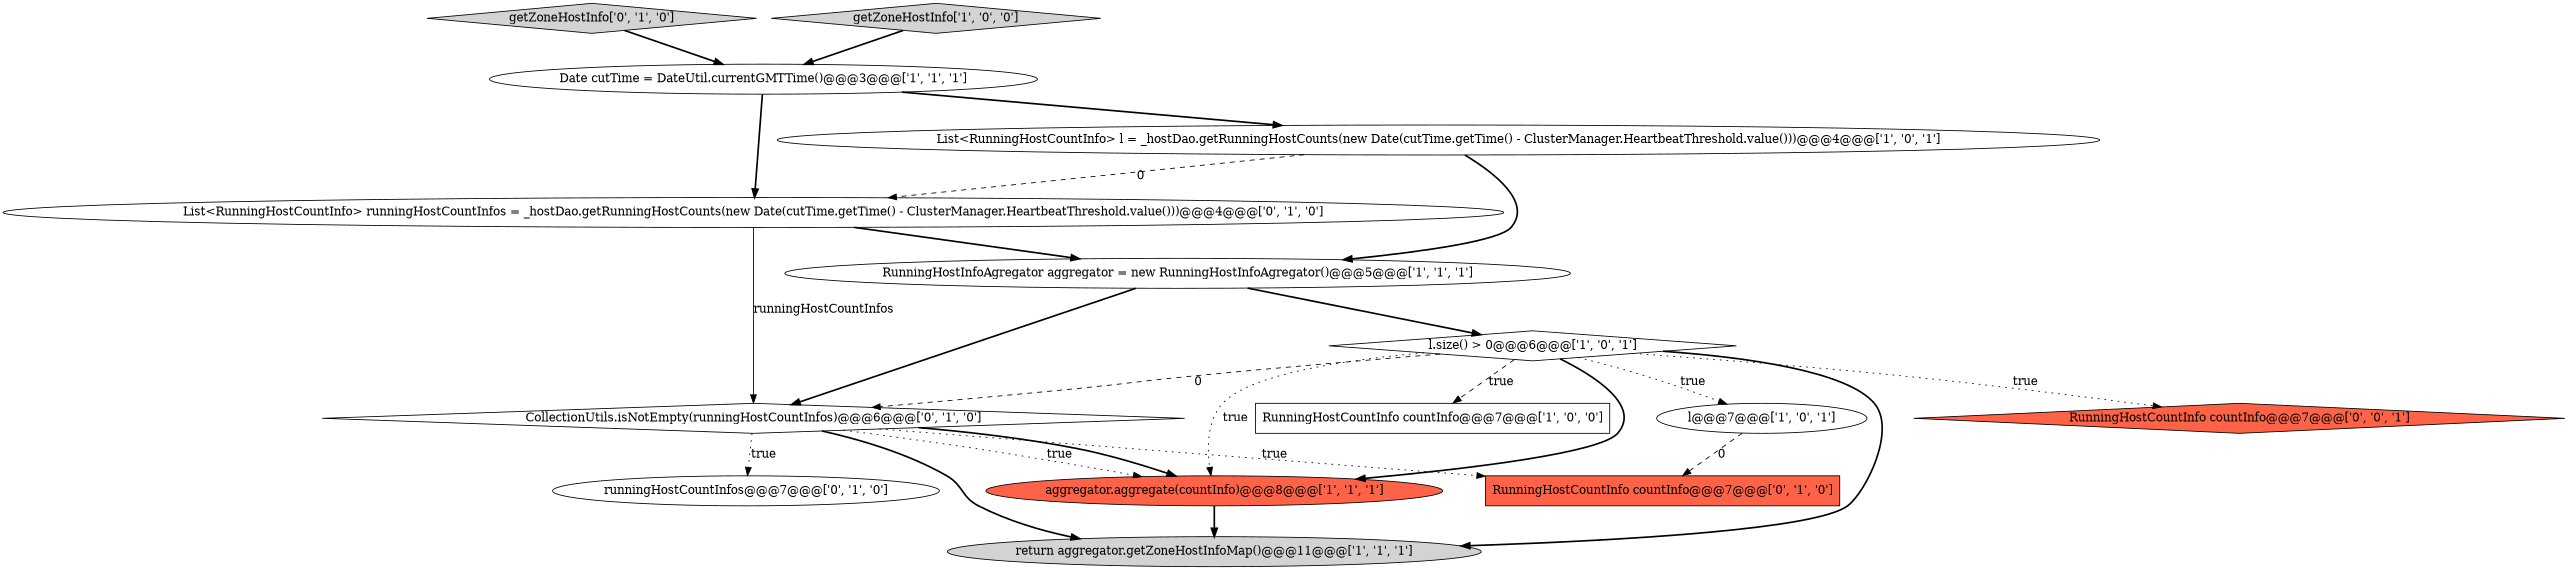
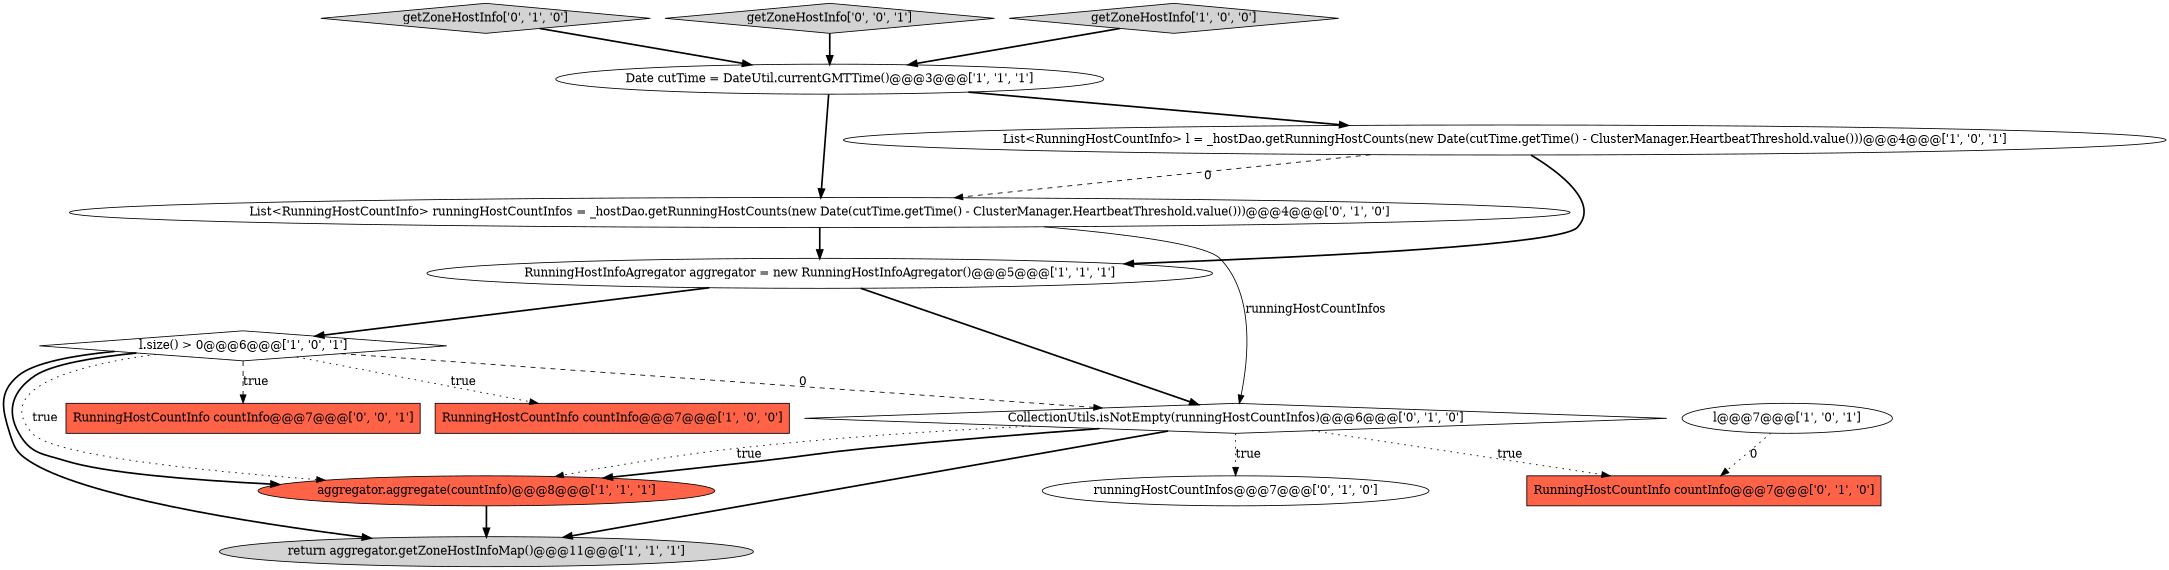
node "getZoneHostInfo['0', '0', '1']": added
edge "l.size() > 0@@@6@@@['1', '0', '1']" -> "RunningHostCountInfo countInfo@@@7@@@['0', '0', '1']": style dotted -> dashed
edge "l.size() > 0@@@6@@@['1', '0', '1']" -> "l@@@7@@@['1', '0', '1']": removed, label "true"
edge "l.size() > 0@@@6@@@['1', '0', '1']" -> "RunningHostCountInfo countInfo@@@7@@@['1', '0', '0']": style dashed -> dotted
node "RunningHostCountInfo countInfo@@@7@@@['1', '0', '0']": fillcolor white -> tomato
node "RunningHostCountInfo countInfo@@@7@@@['0', '0', '1']": shape diamond -> box
edge "l@@@7@@@['1', '0', '1']" -> "RunningHostCountInfo countInfo@@@7@@@['0', '1', '0']": style dashed -> dotted
